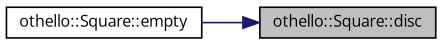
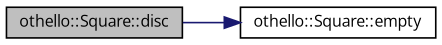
edge "othello::Square::empty" -> "othello::Square::disc": reversed
